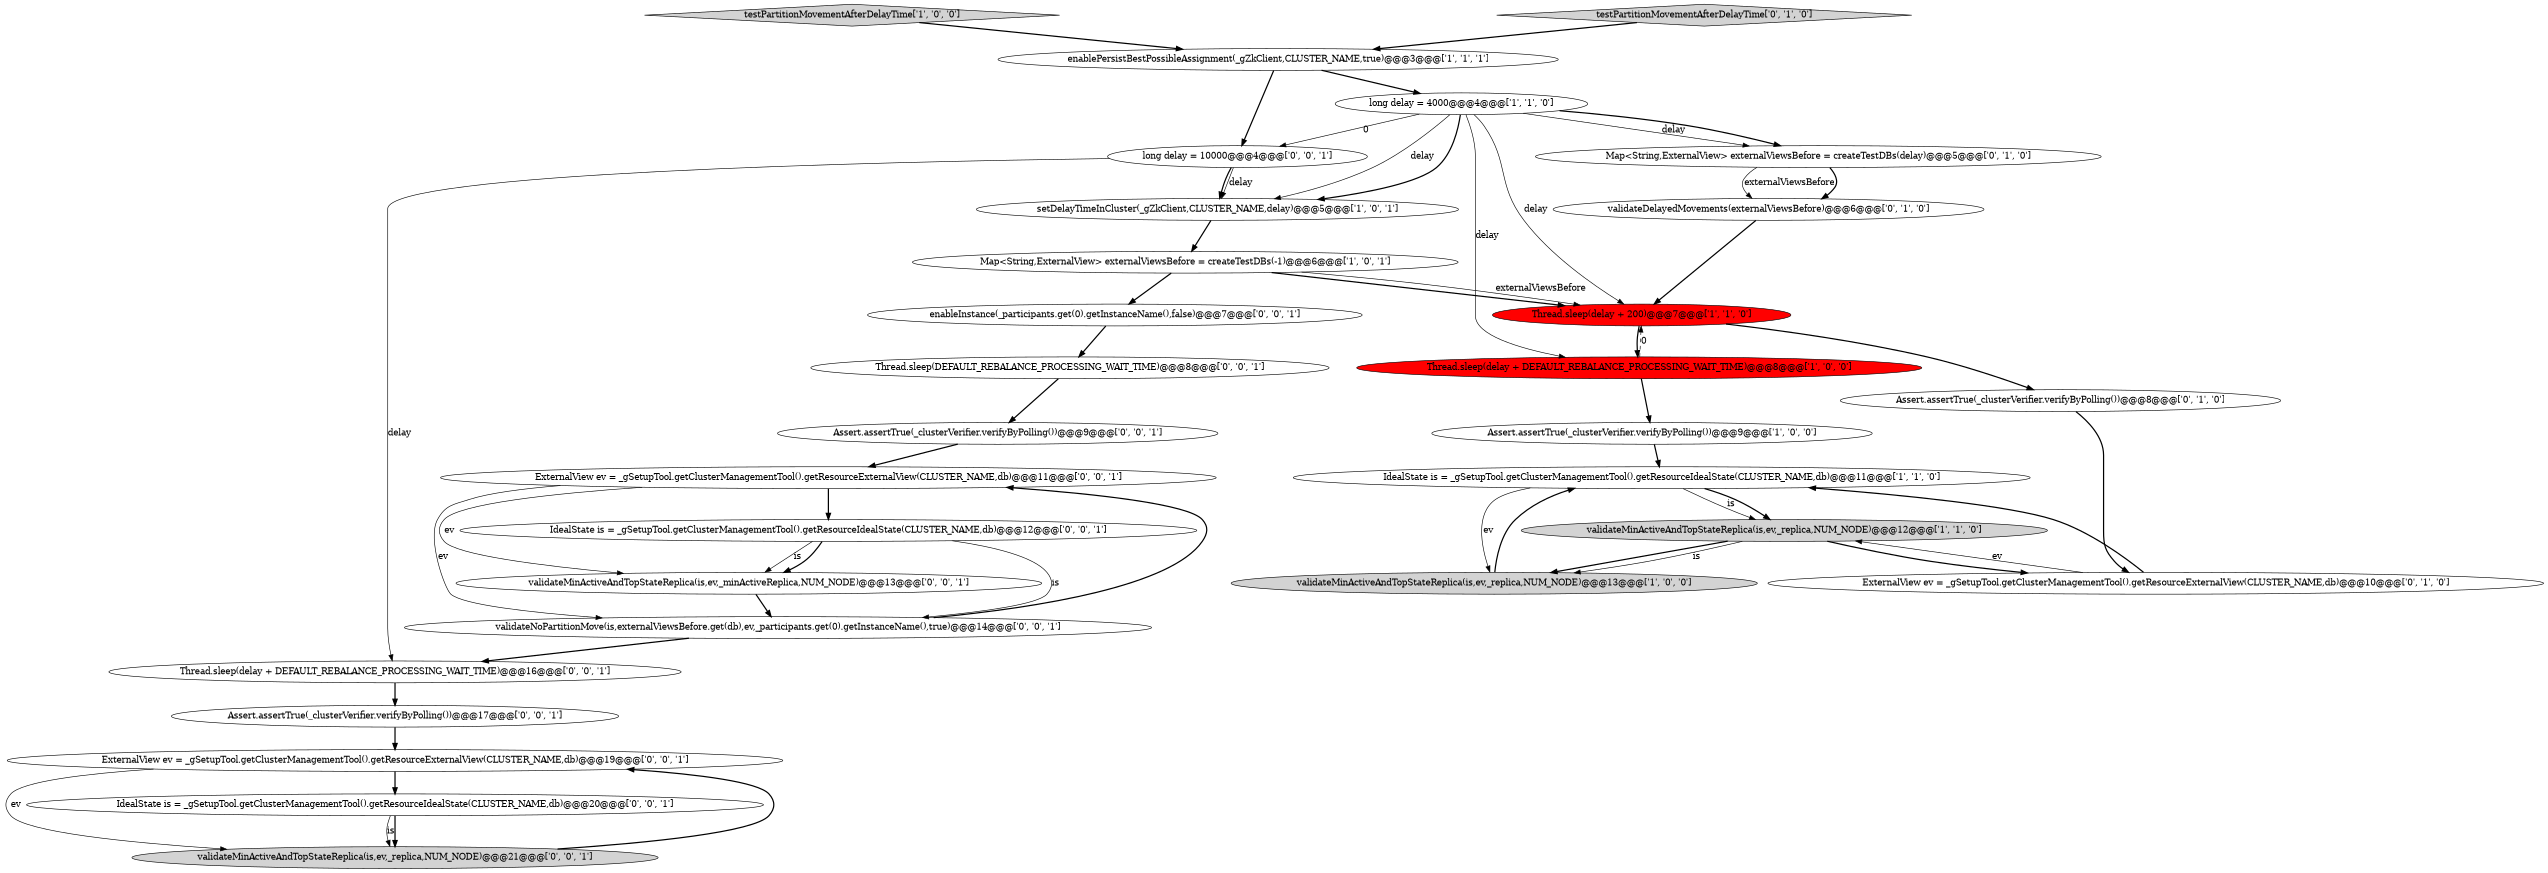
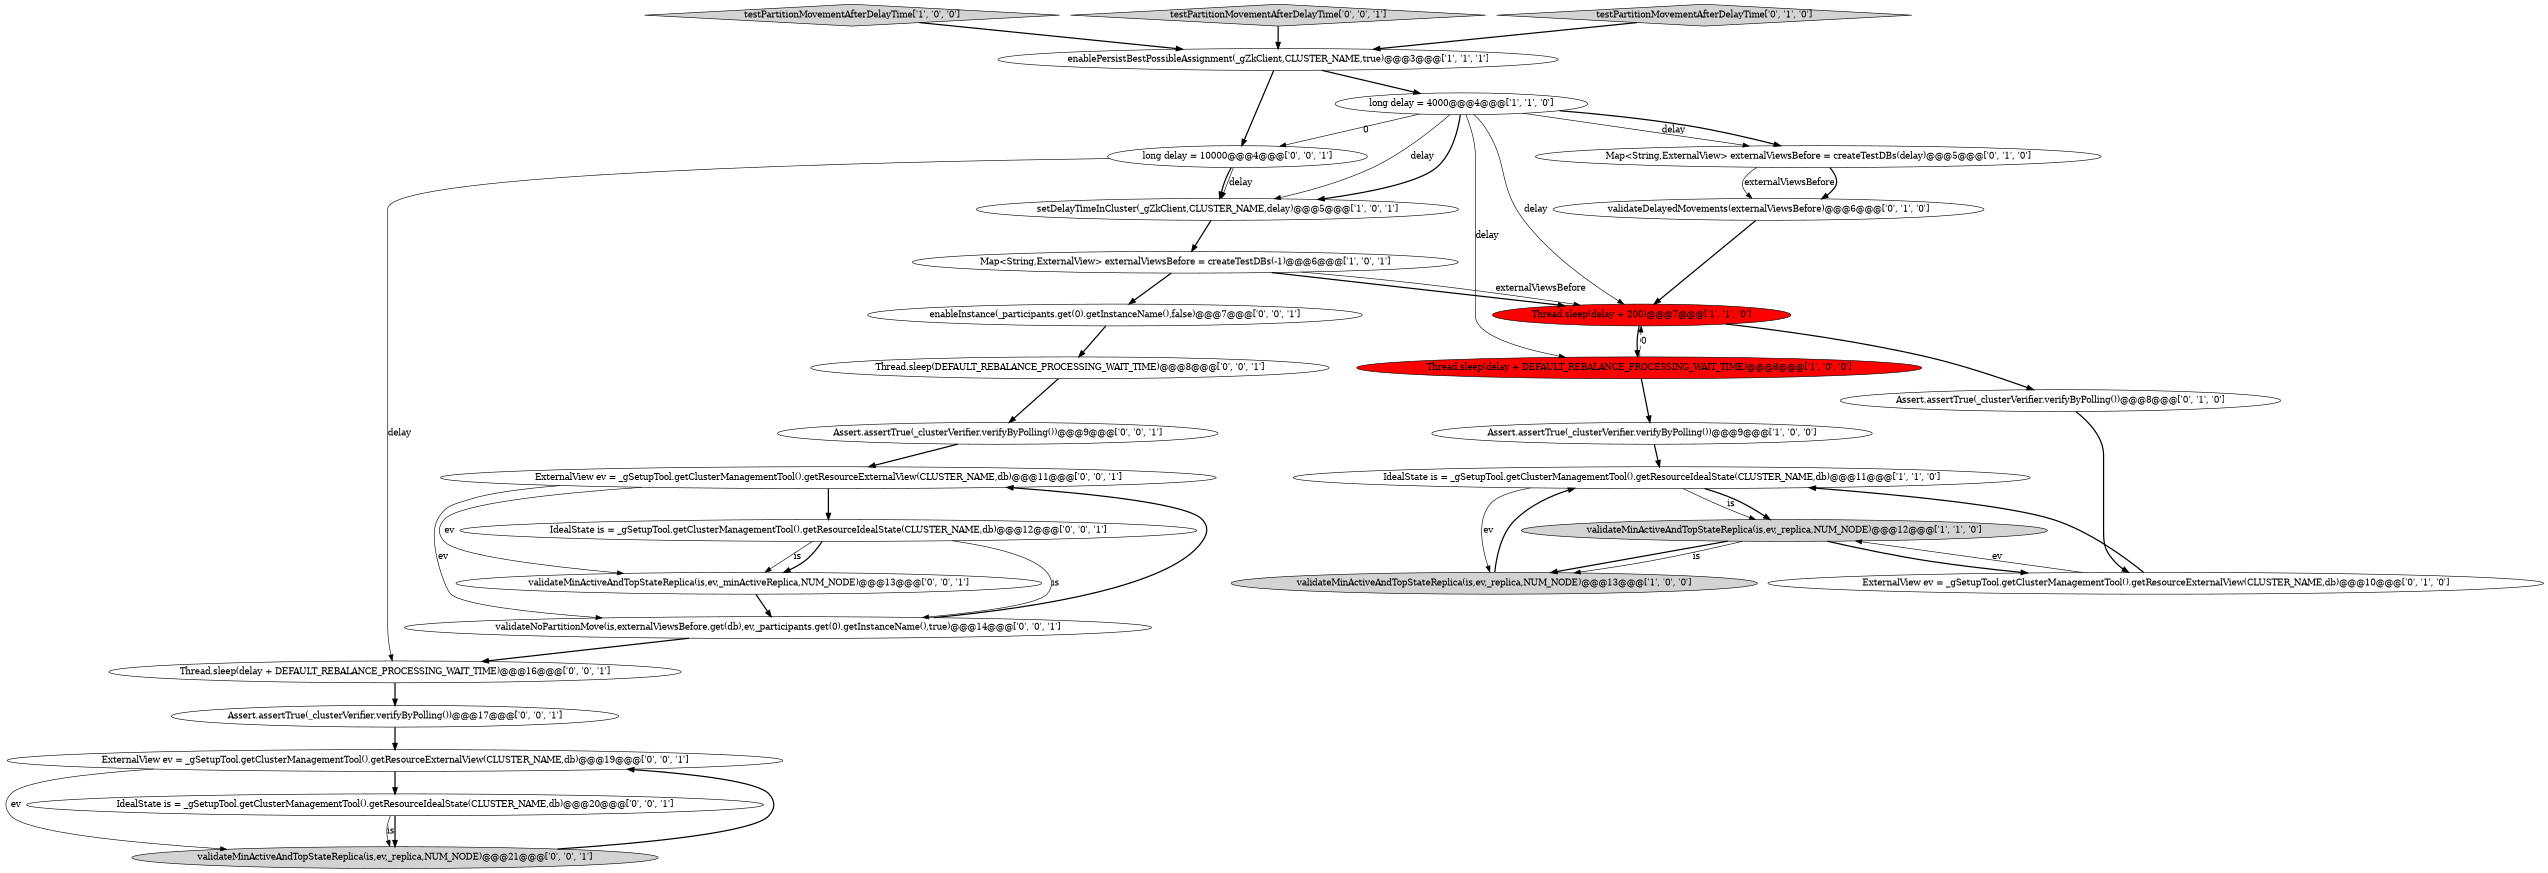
node "testPartitionMovementAfterDelayTime['0', '0', '1']": added
